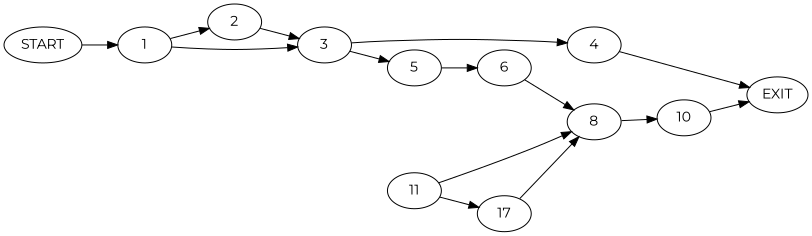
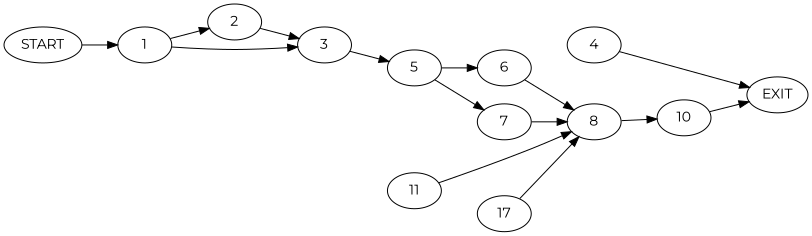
edge "3" -> "4": removed
node "7": added
edge "11" -> "17": removed
